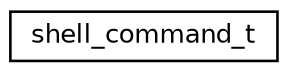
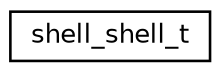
node "shell_command_t": label "shell_command_t" -> "shell_shell_t"
